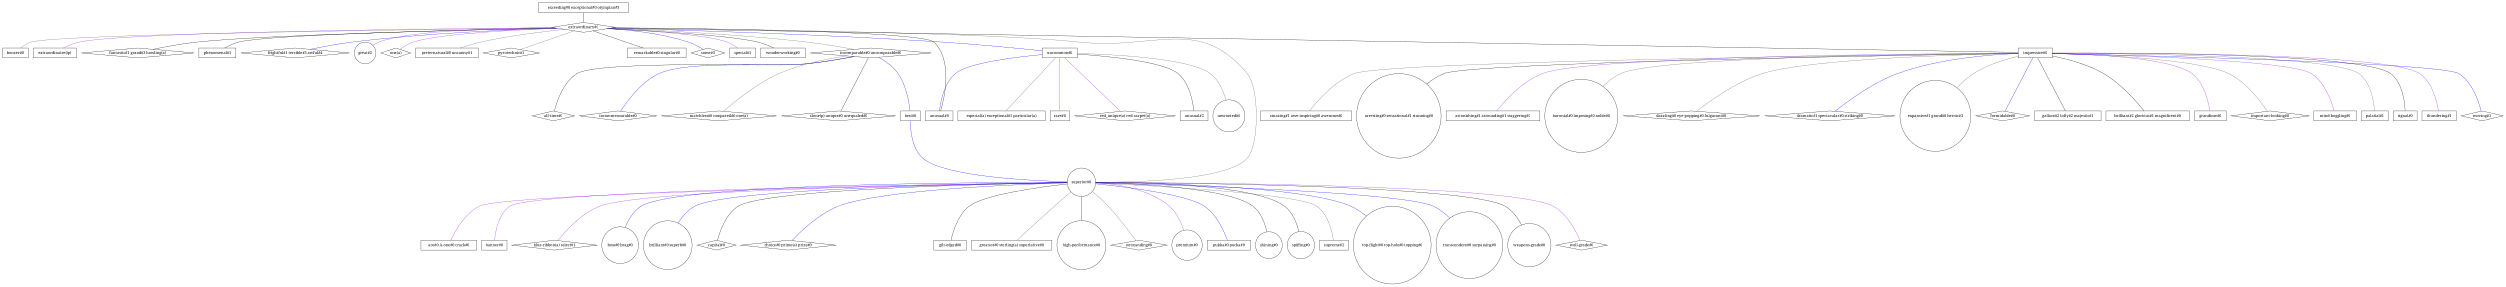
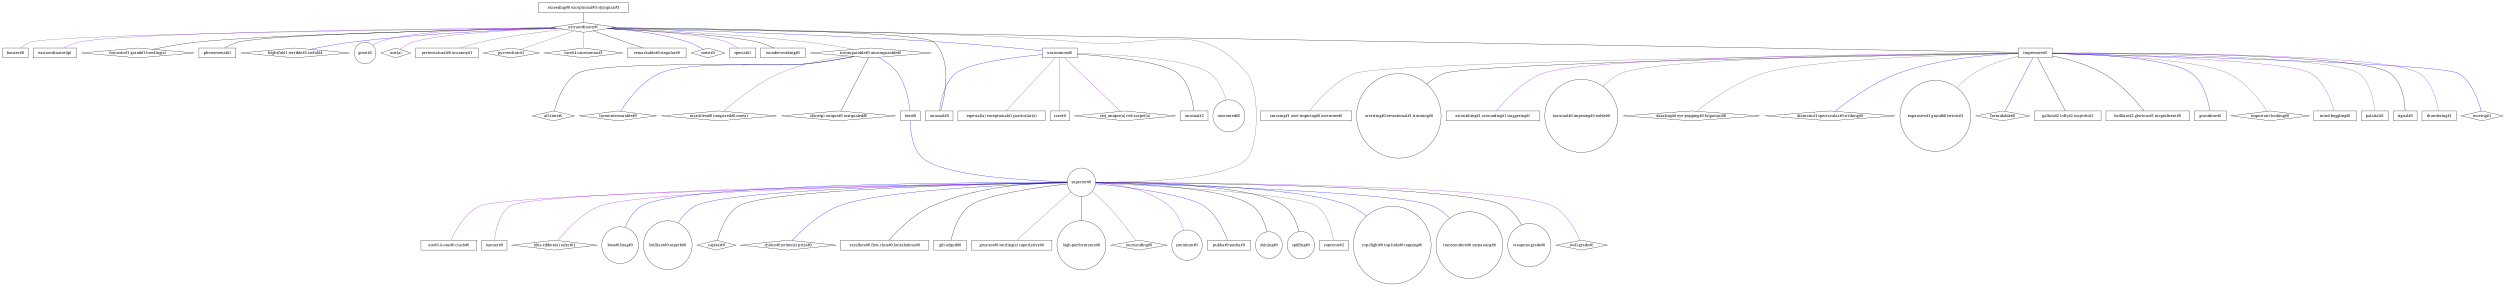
node "rare#4 uncommon#1": added
edge "impressive#0" -- "grandiose#0": color purple -> blue
node "excellent#0 first-class#0 fantabulous#0": added
